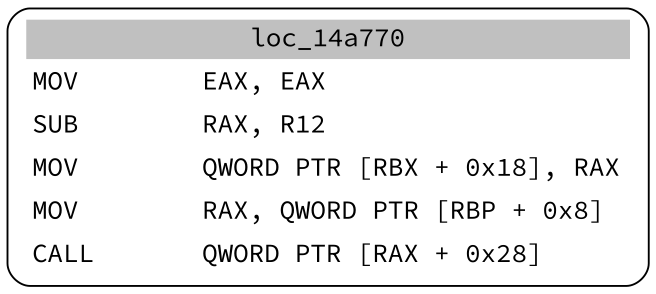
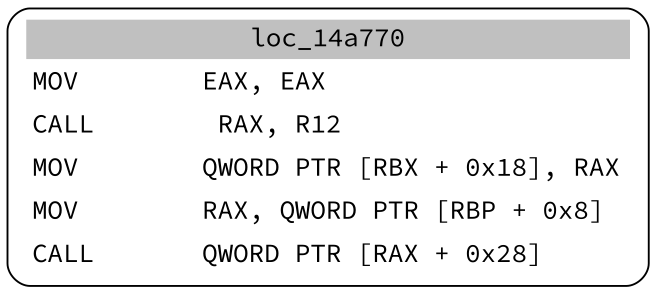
node "loc_14a770": text "SUB        RAX, R12" -> "CALL        RAX, R12"
